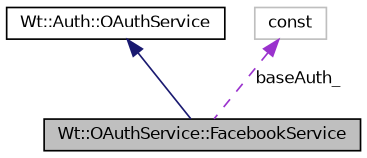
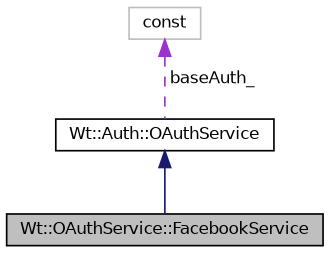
edge "Wt::OAuthService::FacebookService" -> "const": now "Wt::Auth::OAuthService" -> "const"
